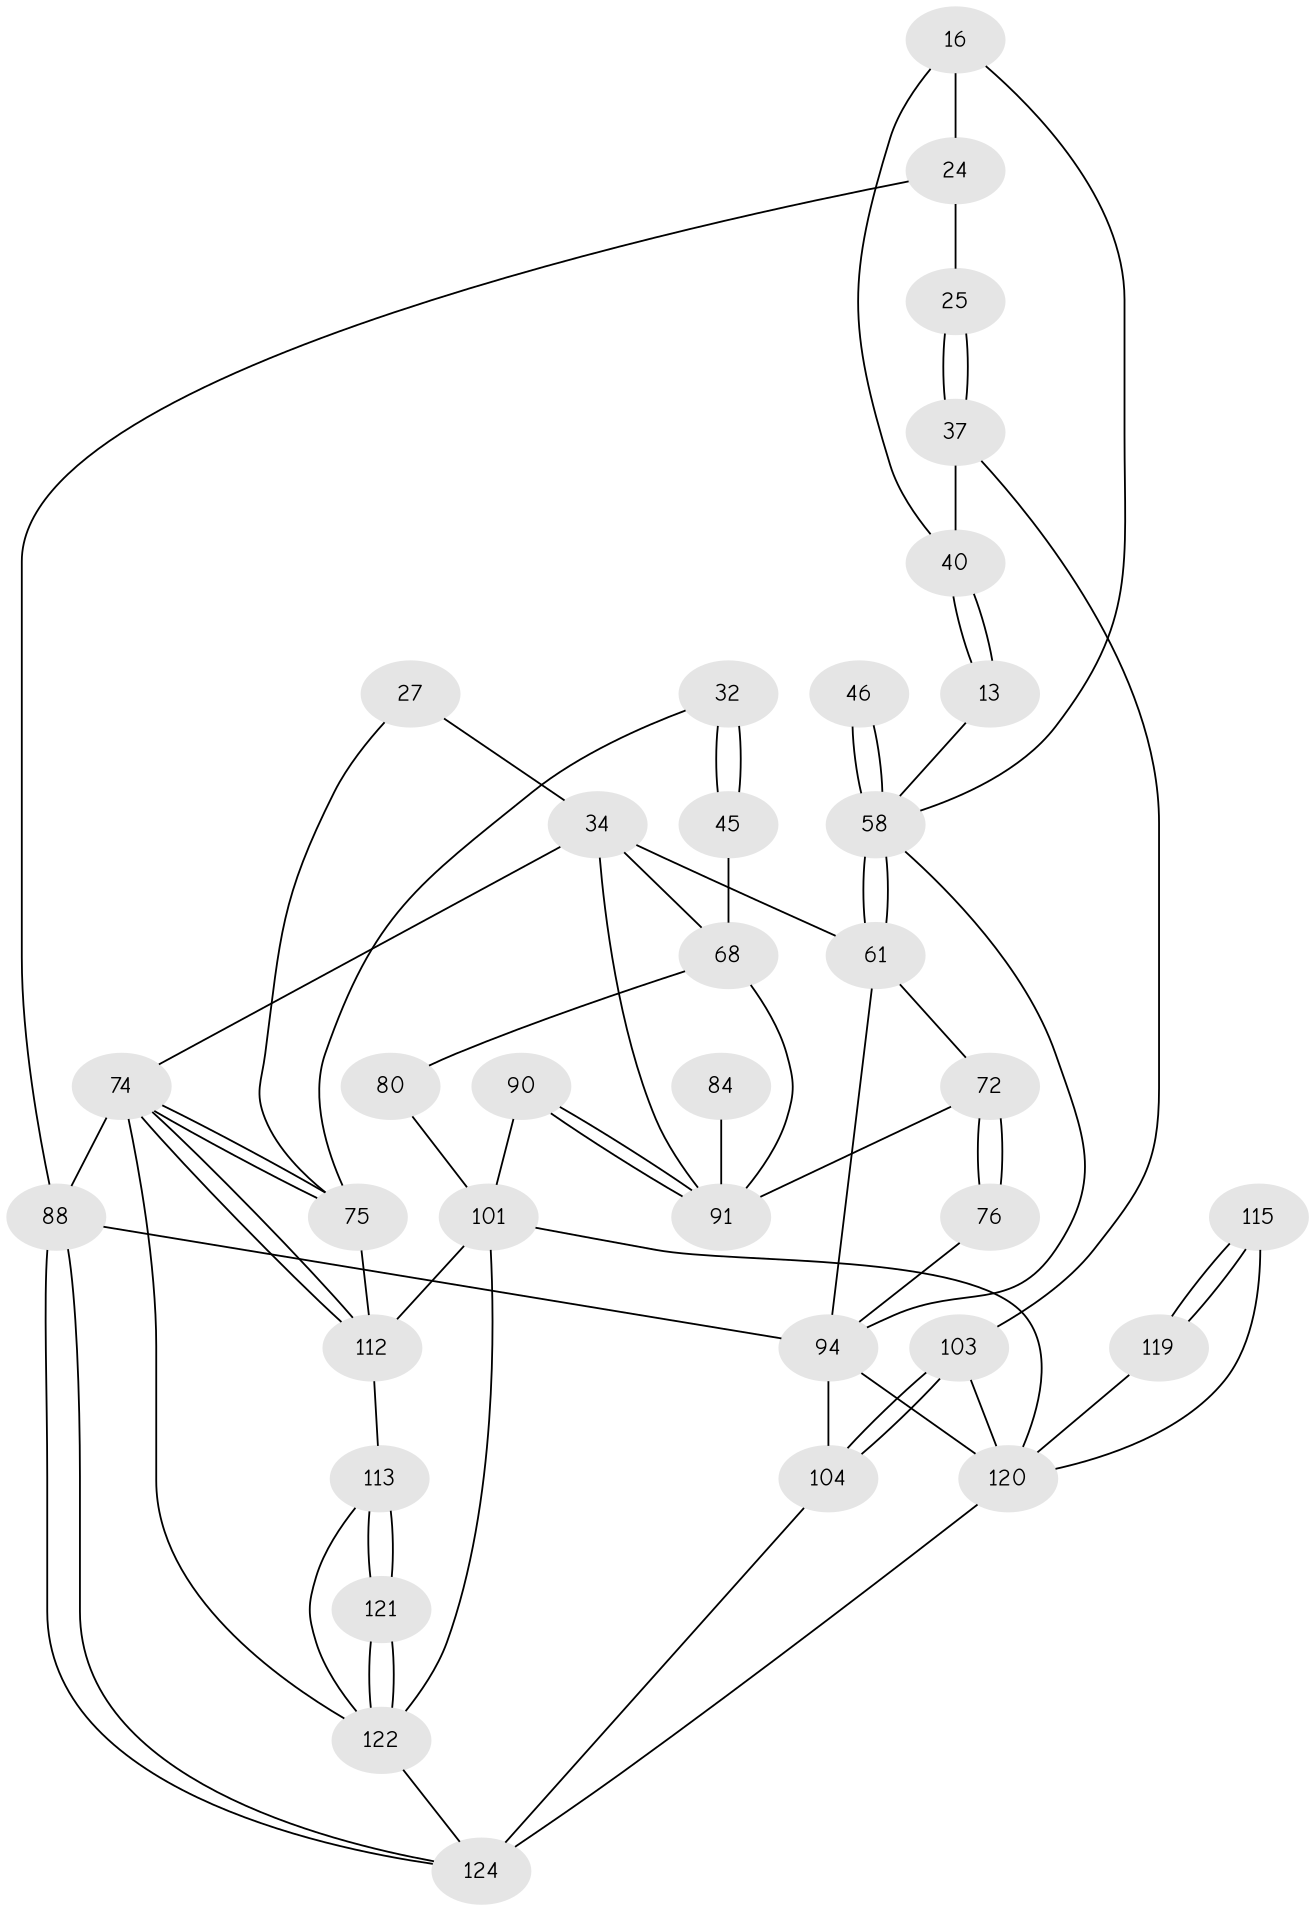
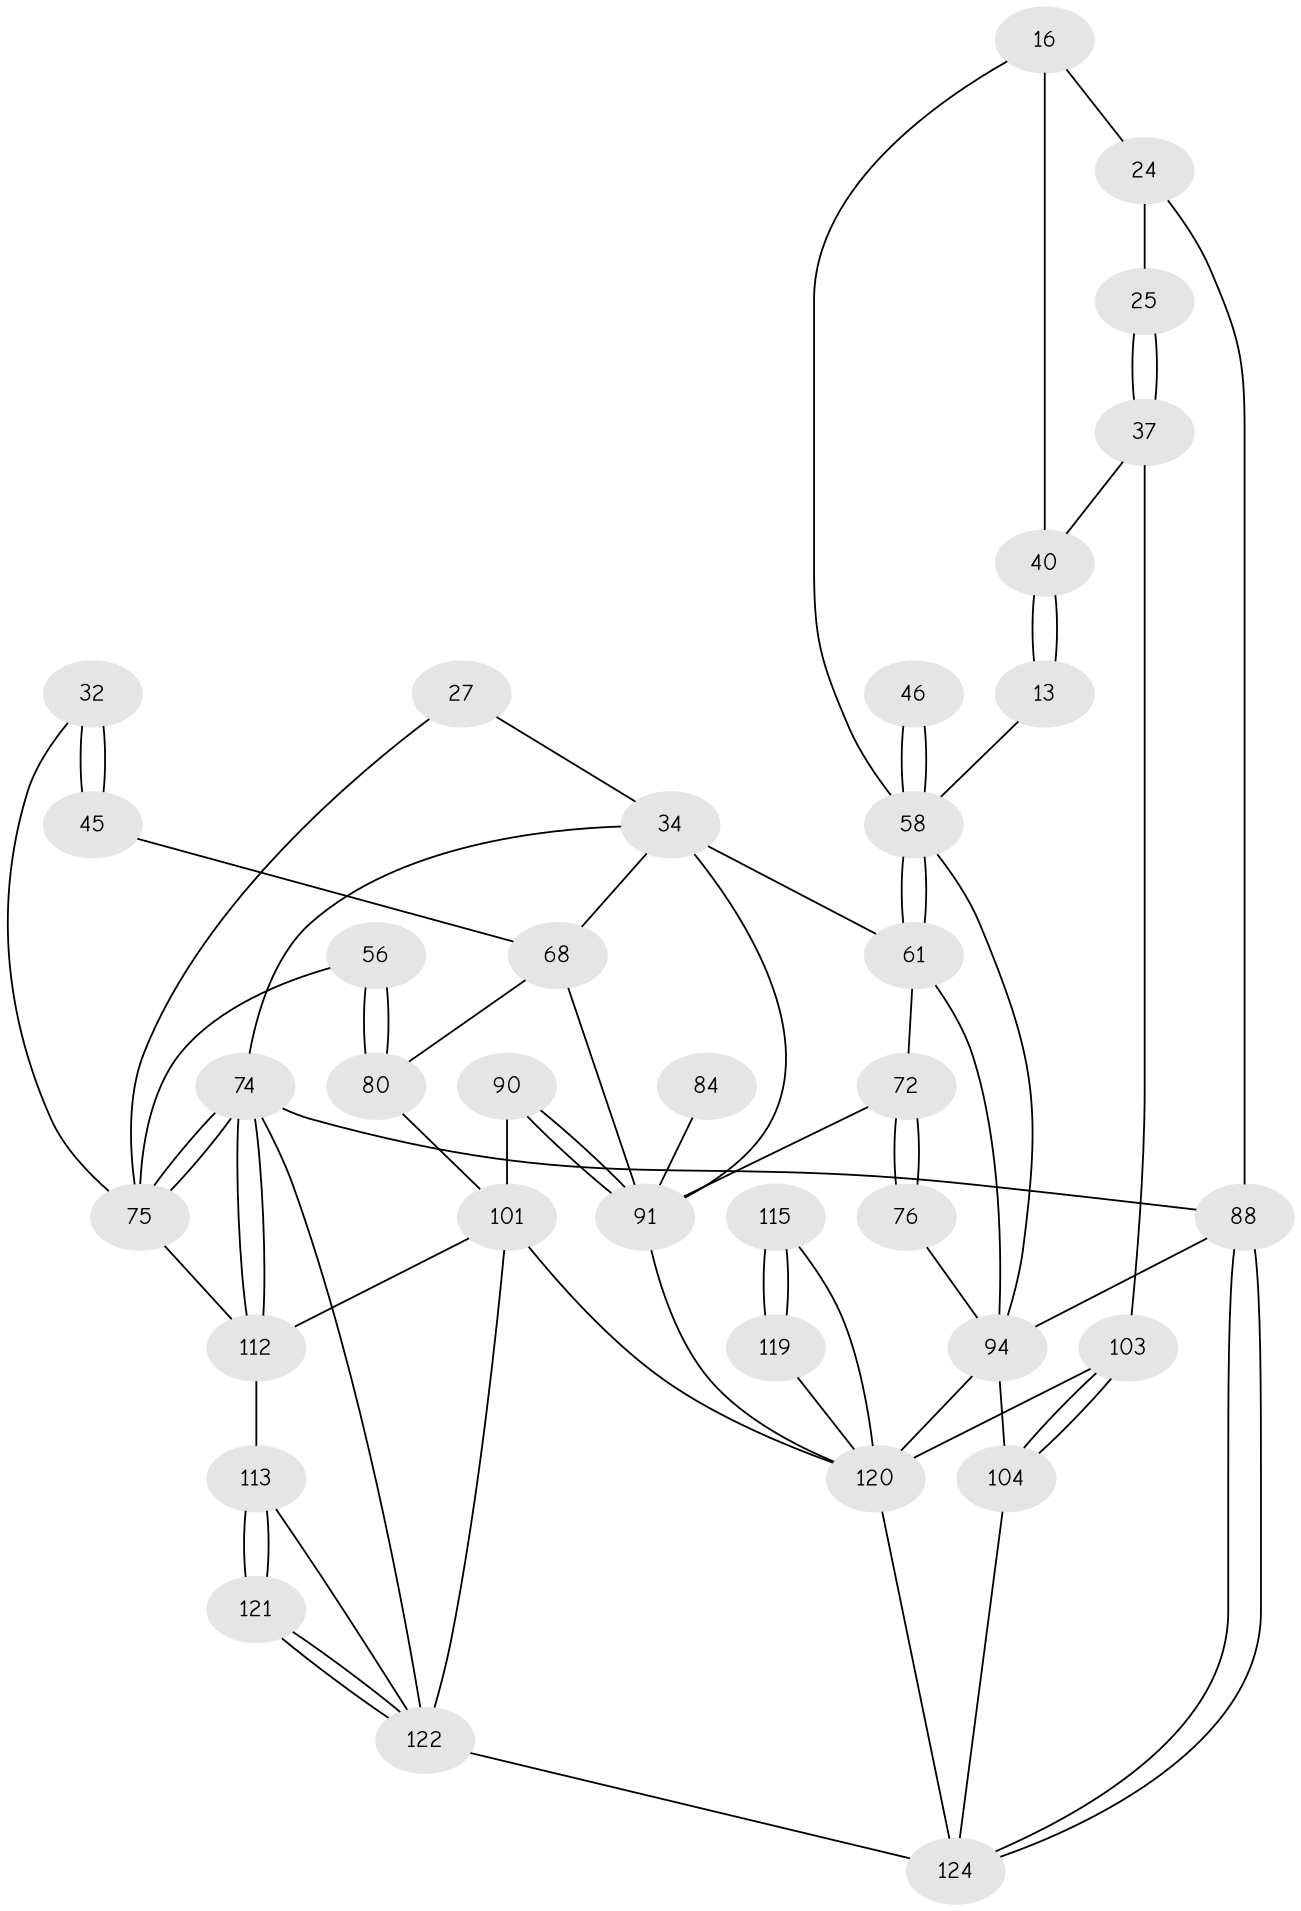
node "56": added
edge "91" -- "120": added
